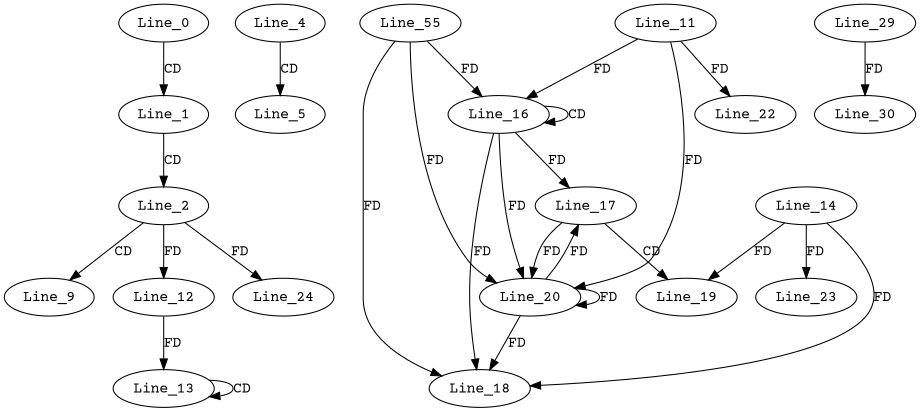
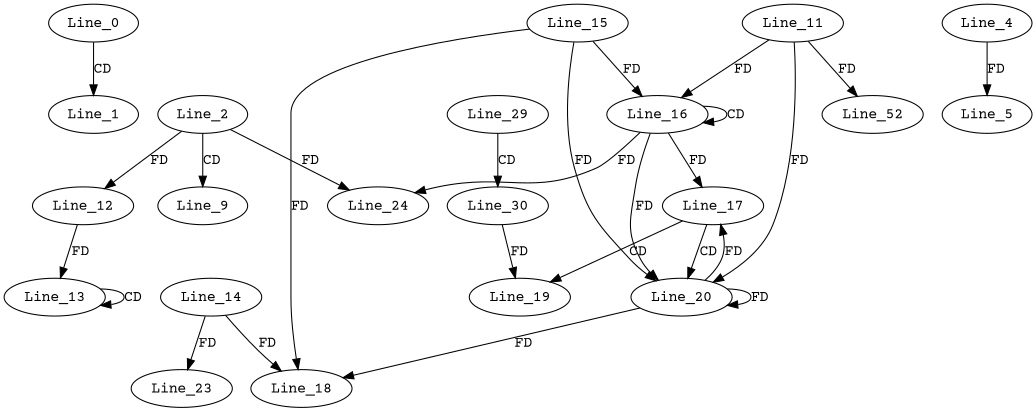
node "Line_55": label "Line_55" -> "Line_15"
edge "Line_4" -> "Line_5": label "CD" -> "FD"
edge "Line_29" -> "Line_30": label "FD" -> "CD"
node "Line_22": label "Line_22" -> "Line_52"
edge "Line_1" -> "Line_2": removed, label "CD"
edge "Line_16" -> "Line_18": now "Line_16" -> "Line_24"
edge "Line_14" -> "Line_19": now "Line_30" -> "Line_19"
edge "Line_17" -> "Line_20": label "FD" -> "CD"
